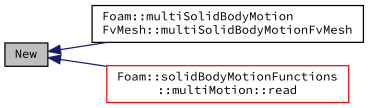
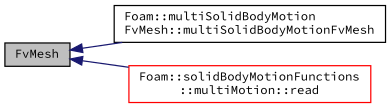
node "New": label "New" -> "FvMesh"
